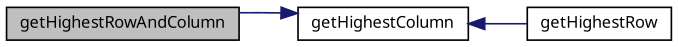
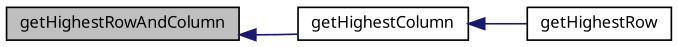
edge "getHighestRowAndColumn" -> "getHighestColumn": reversed
